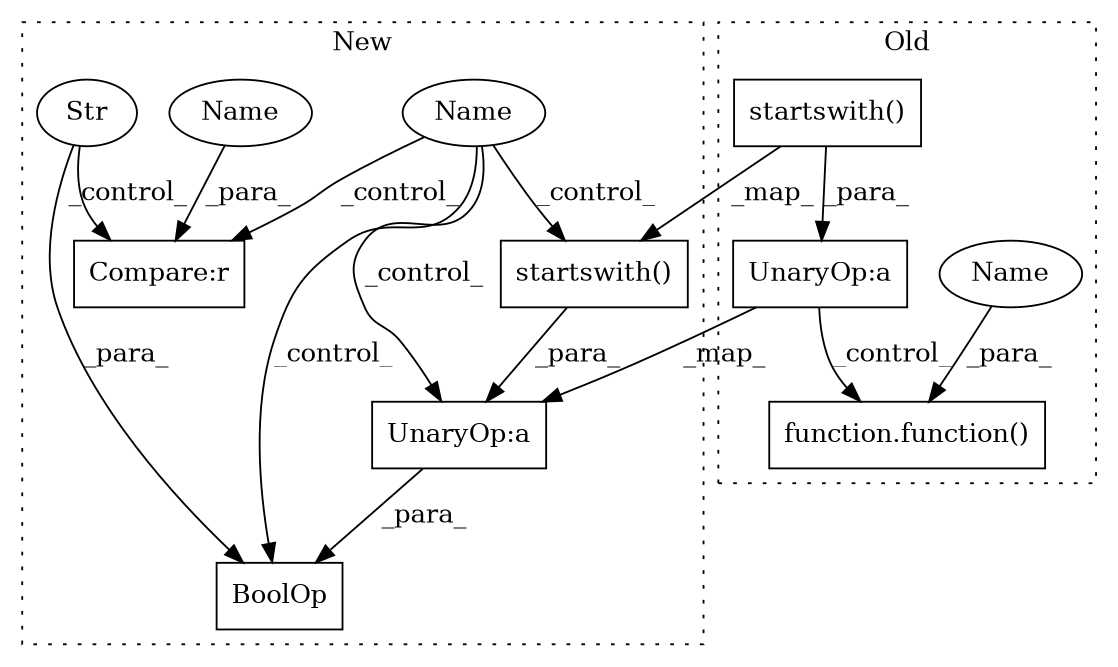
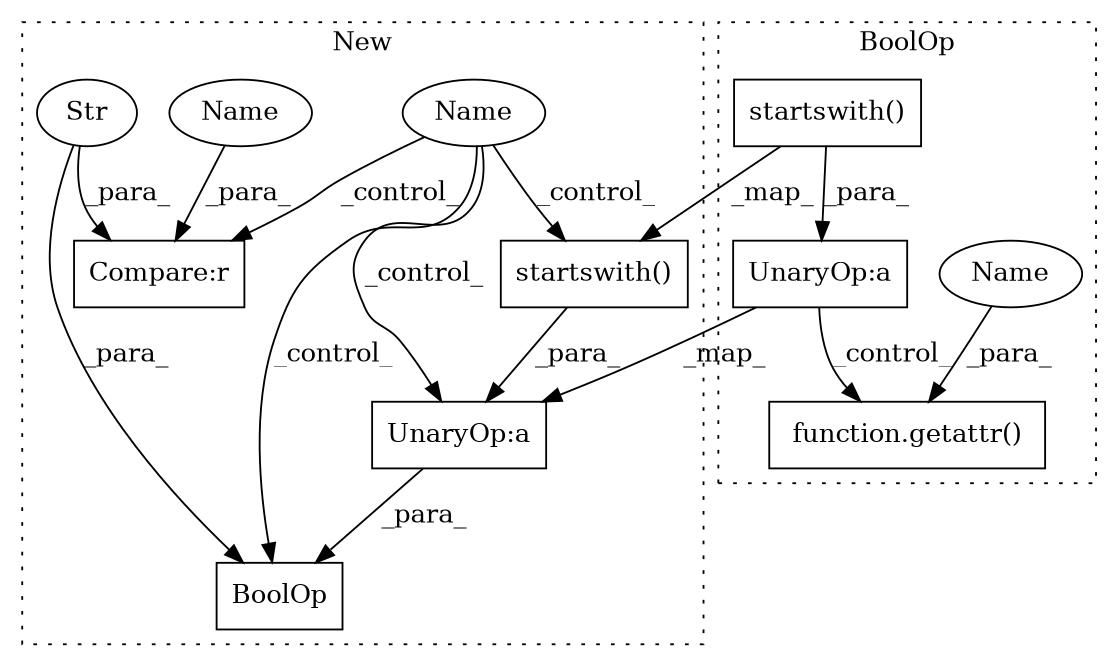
cluster "Old": label "Old" -> "BoolOp"
edge "Str" -> "Compare:r": label "_control_" -> "_para_"
node "function.function()": label "function.function()" -> "function.getattr()"
